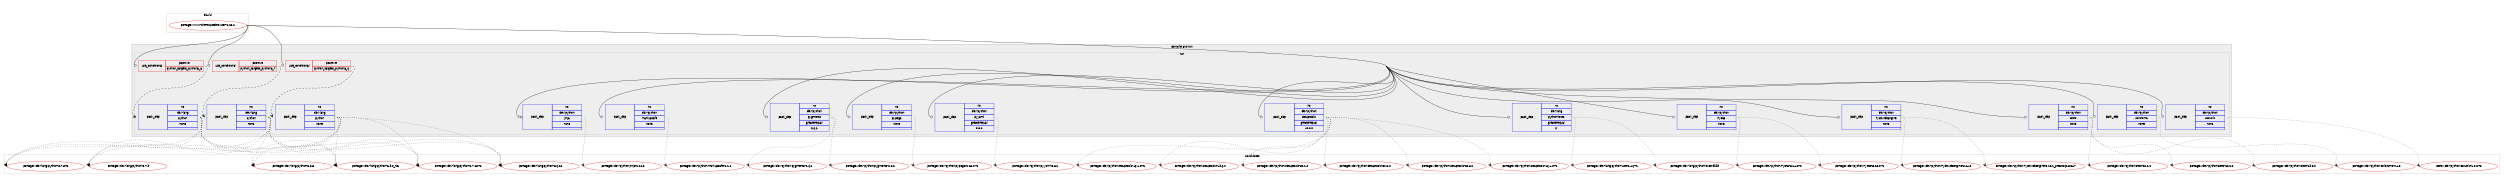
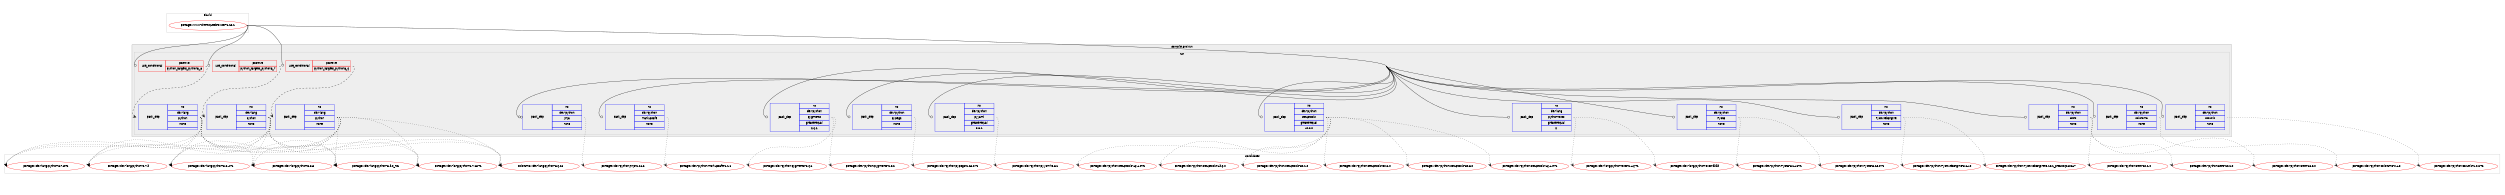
node "portage://dev-lang/python-3.8.4-r1": added
node "portage://dev-lang/python-3.6.12": label "portage://dev-lang/python-3.6.12" -> "colorama://dev-lang/python-3.6.12"
node "portage://dev-lang/python-use-2.4.6-r1": label "portage://dev-lang/python-use-2.4.6-r1" -> "portage://dev-lang/python-exec-2.4.6-r1"
node "portage://dev-python/attrs-19.3.0": label "portage://dev-python/attrs-19.3.0" -> "portage://dev-python/attrs-18.3.0"
node "attrs://dev-python/cssutils-1.0.2-r2": label "attrs://dev-python/cssutils-1.0.2-r2" -> "portage://dev-python/cssutils-1.0.2-r2"
